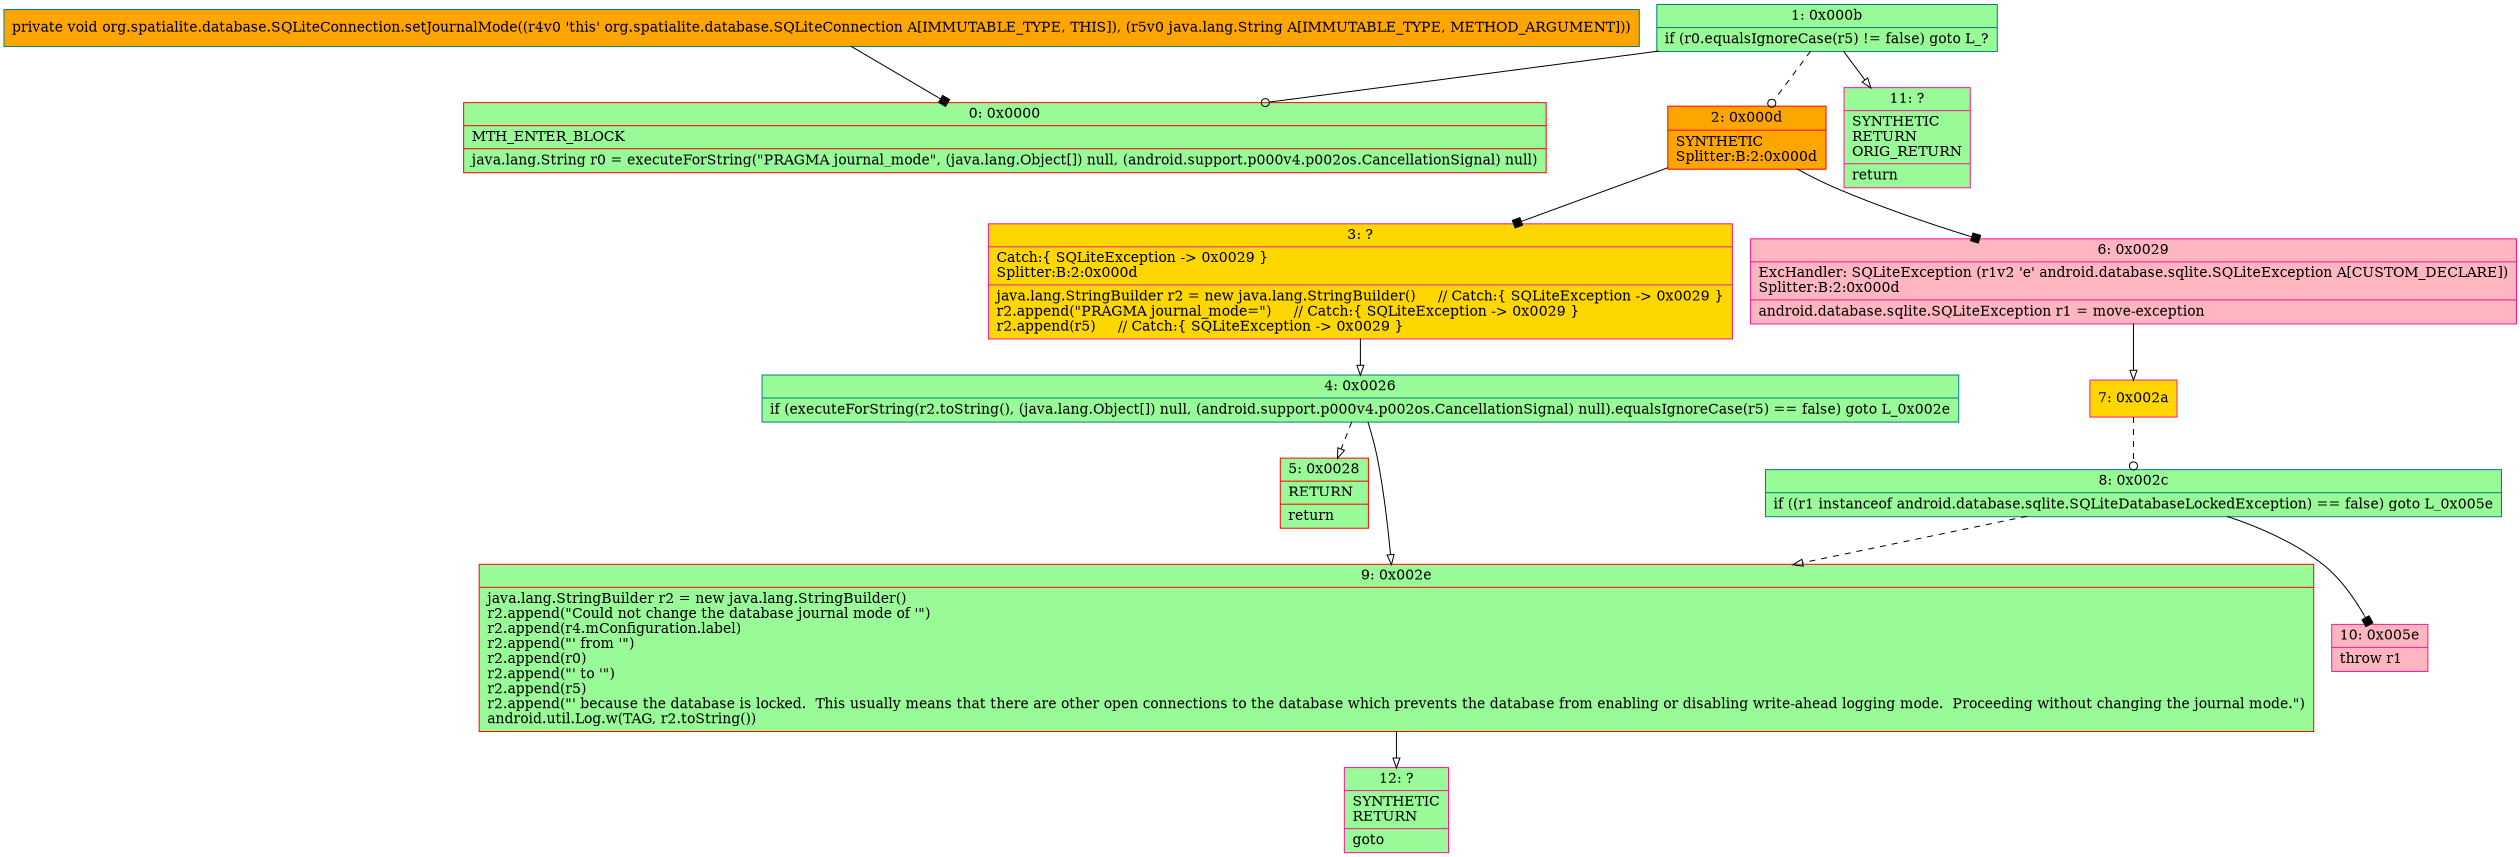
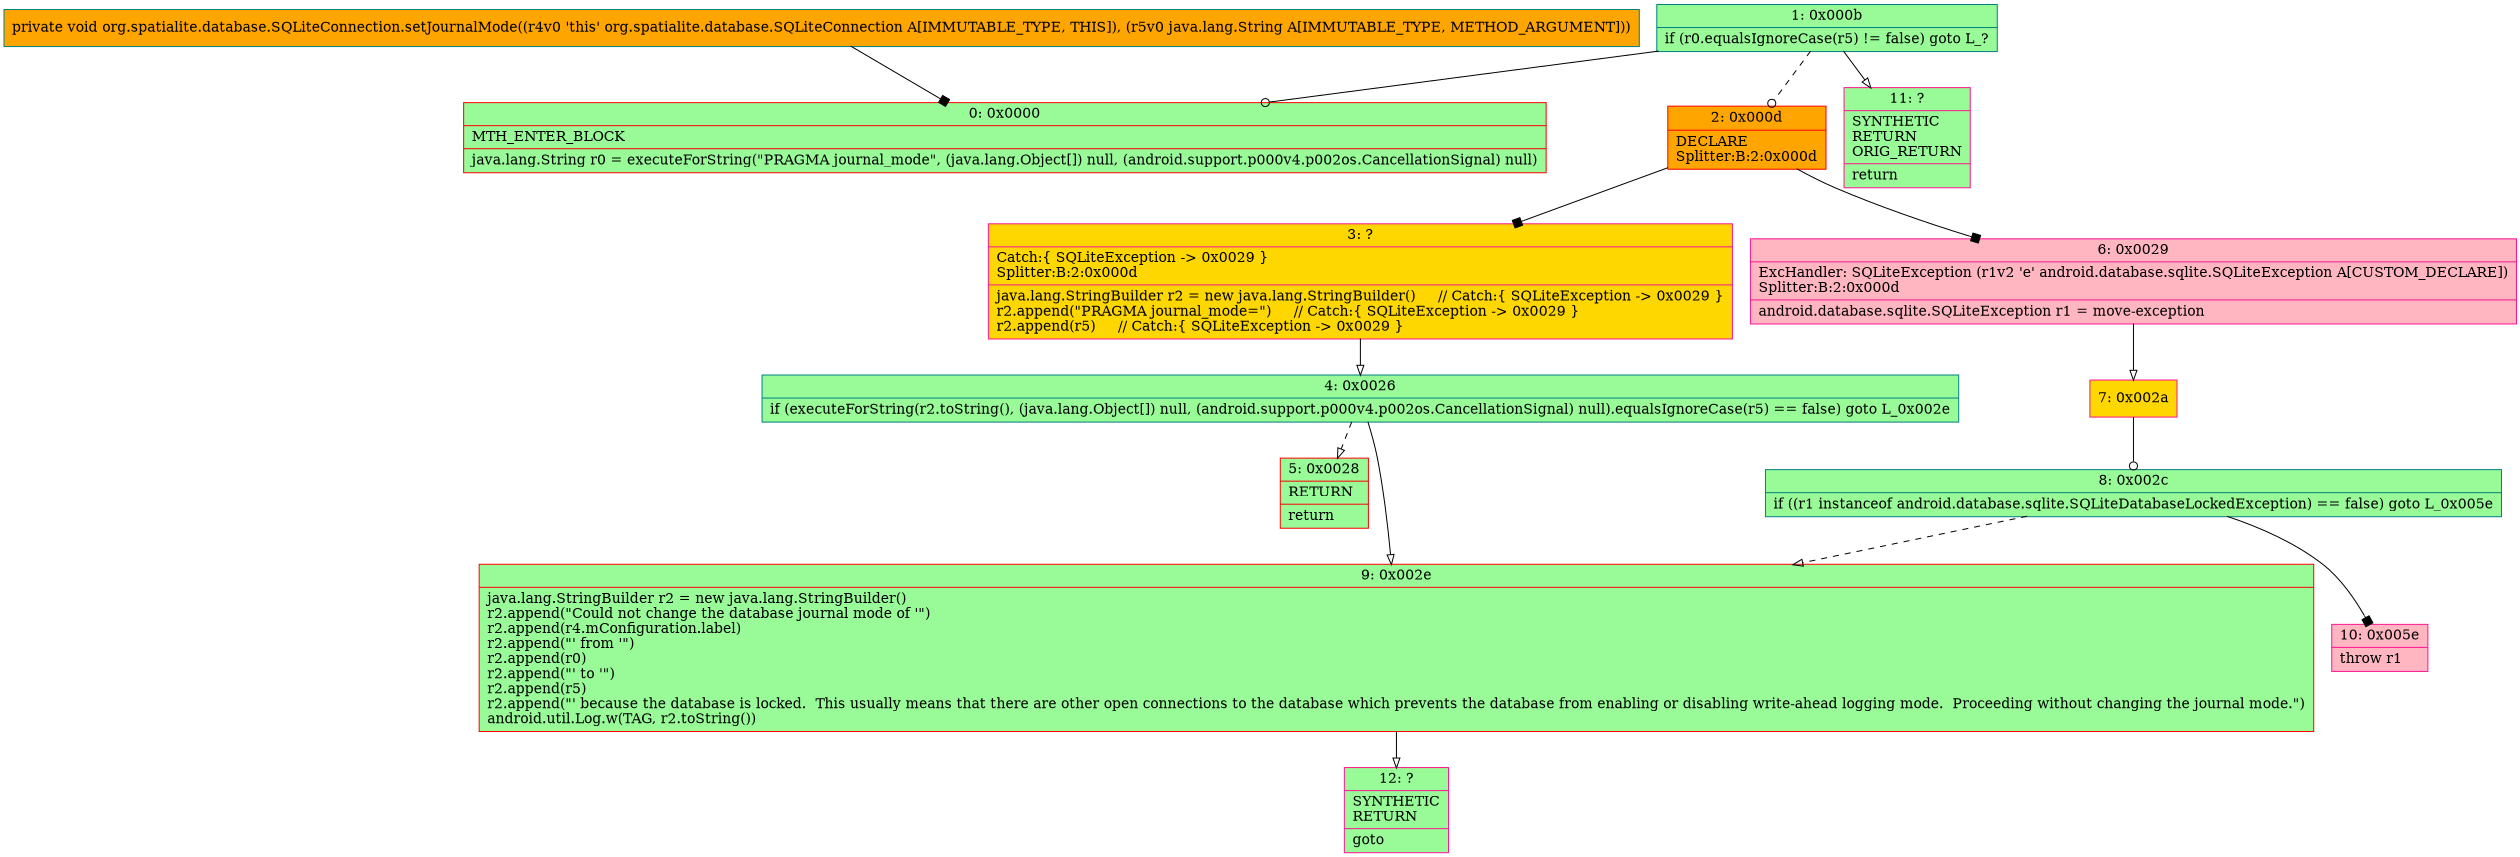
node "2: 0x000d": text "SYNTHETIC" -> "DECLARE"
edge "7: 0x002a" -> "8: 0x002c": style dashed -> solid
